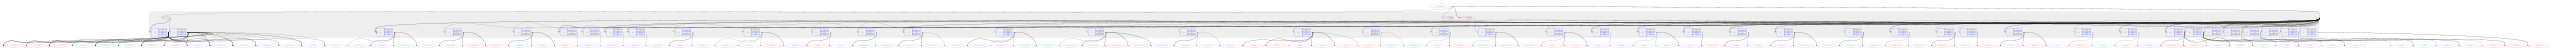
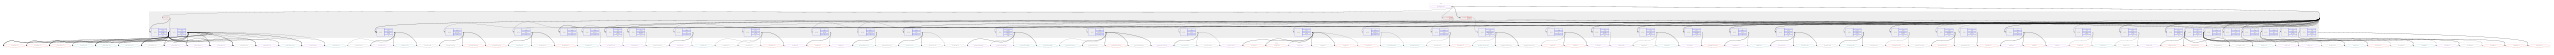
node "x11-libs/gtk+-3.24.4-r1": added
